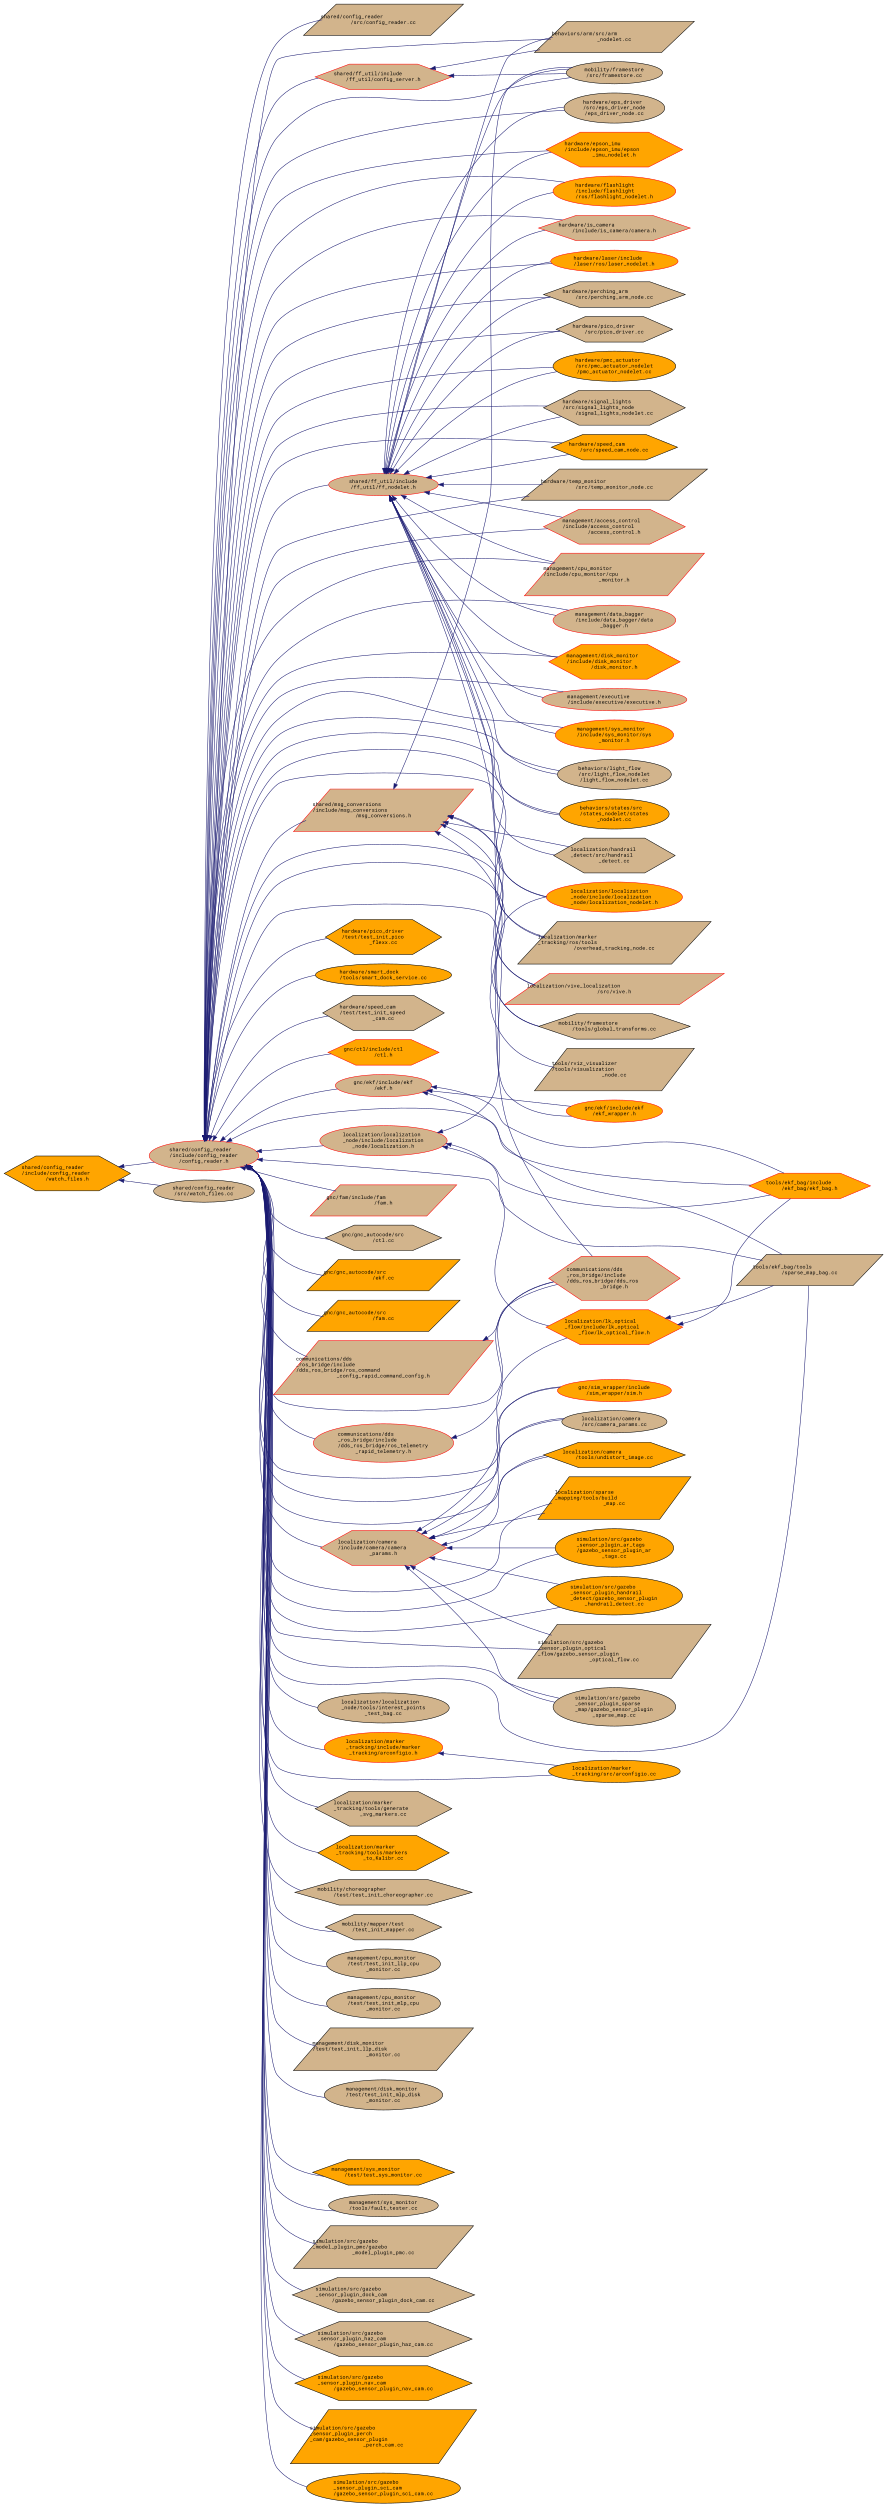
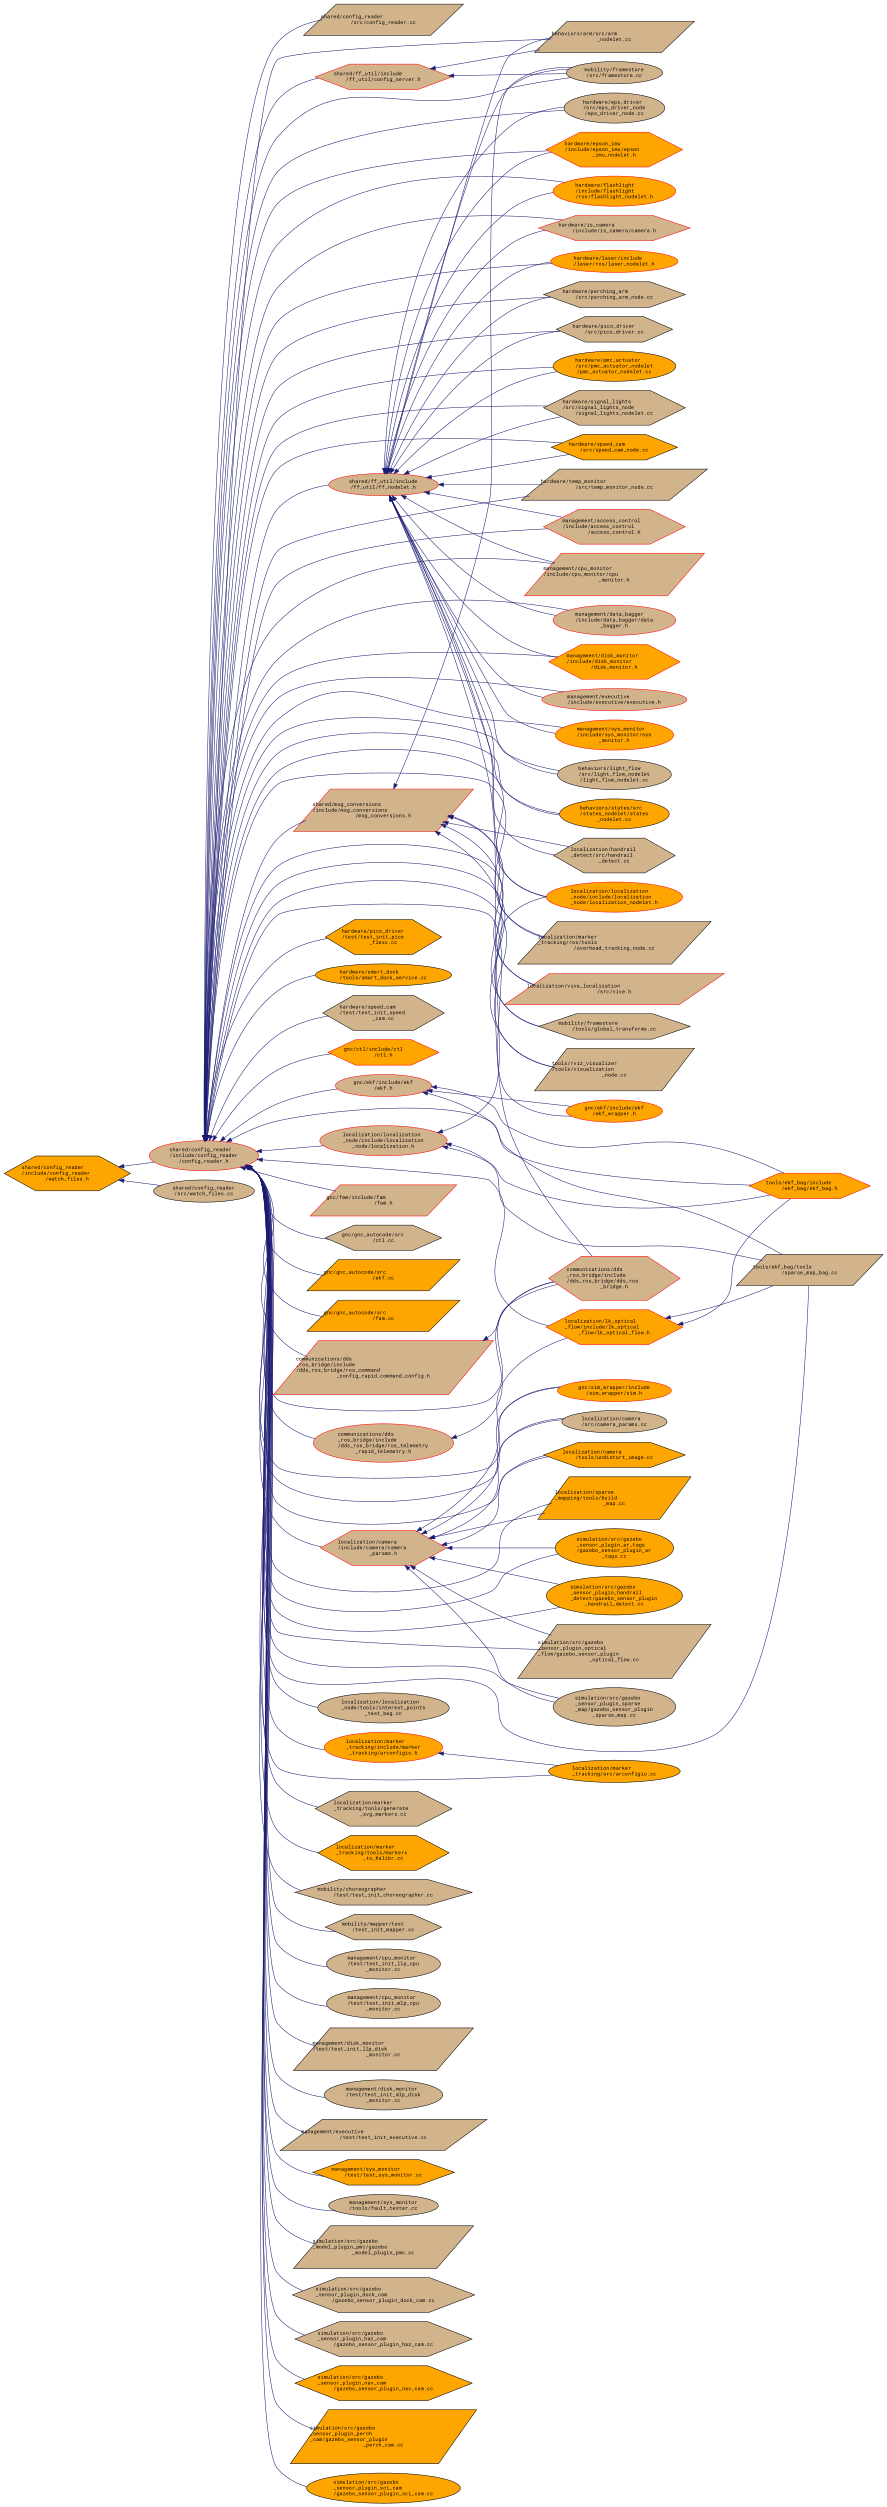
edge "tools/rviz_visualizer /tools/visualization _node.cc" -> "shared/config_reader /include/config_reader /config_reader.h": added
node "management/executive /test/test_init_executive.cc": added
